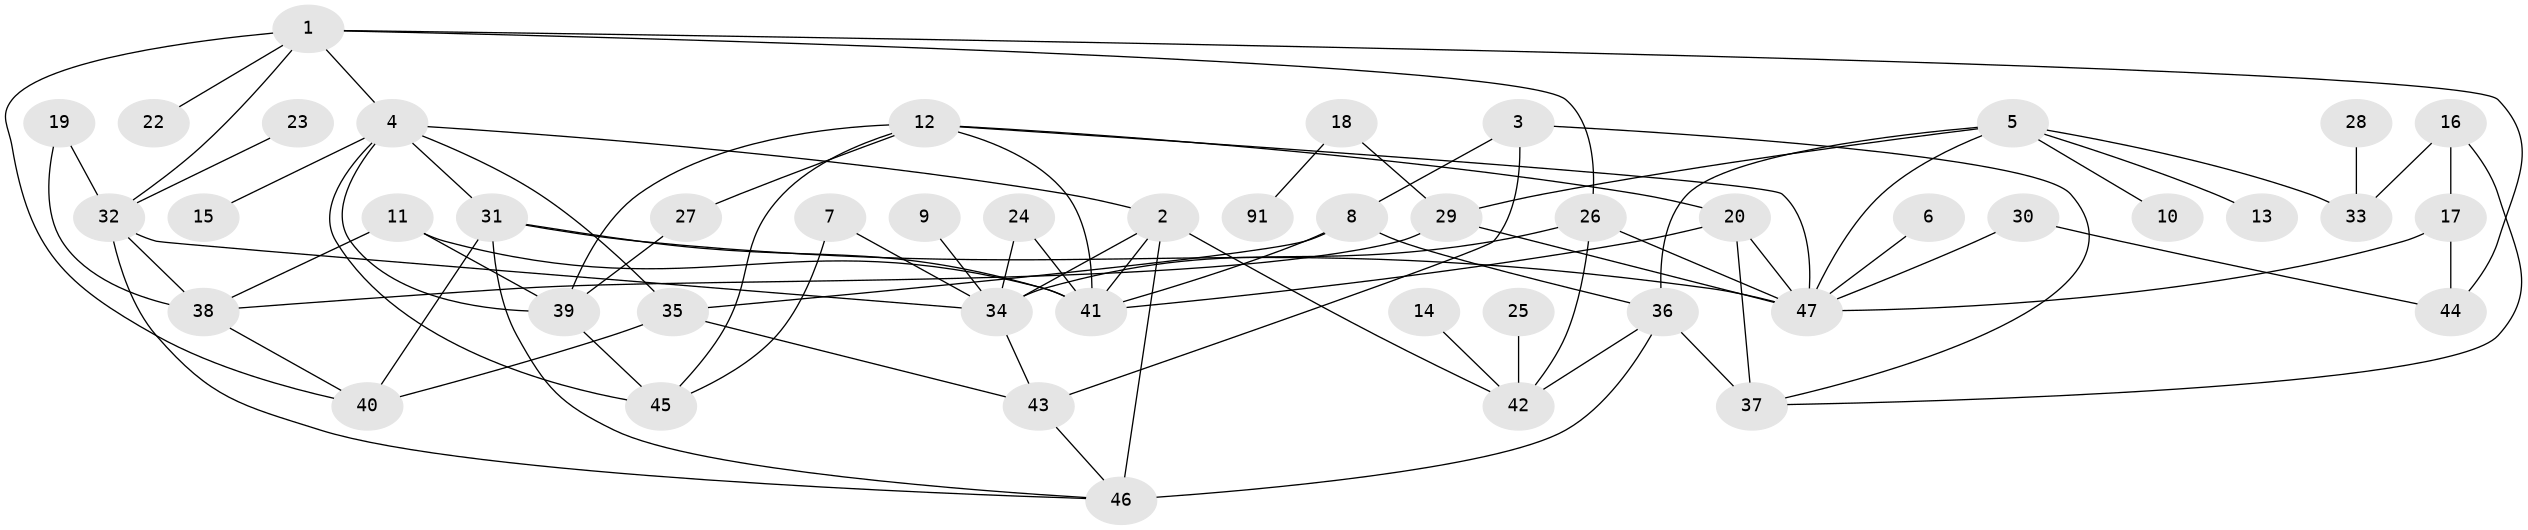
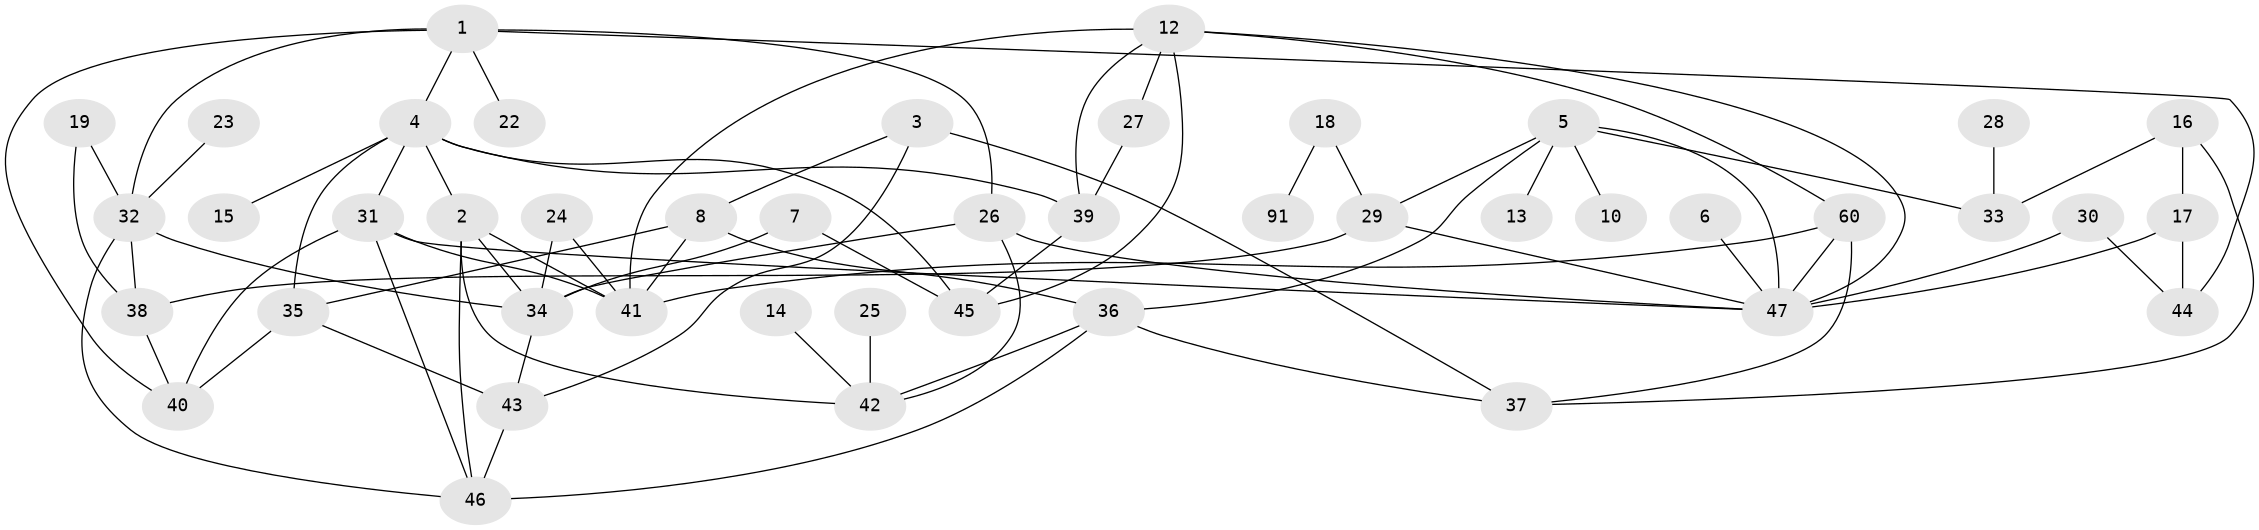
node "11": removed
node "9": removed
node "20": label "20" -> "60"
